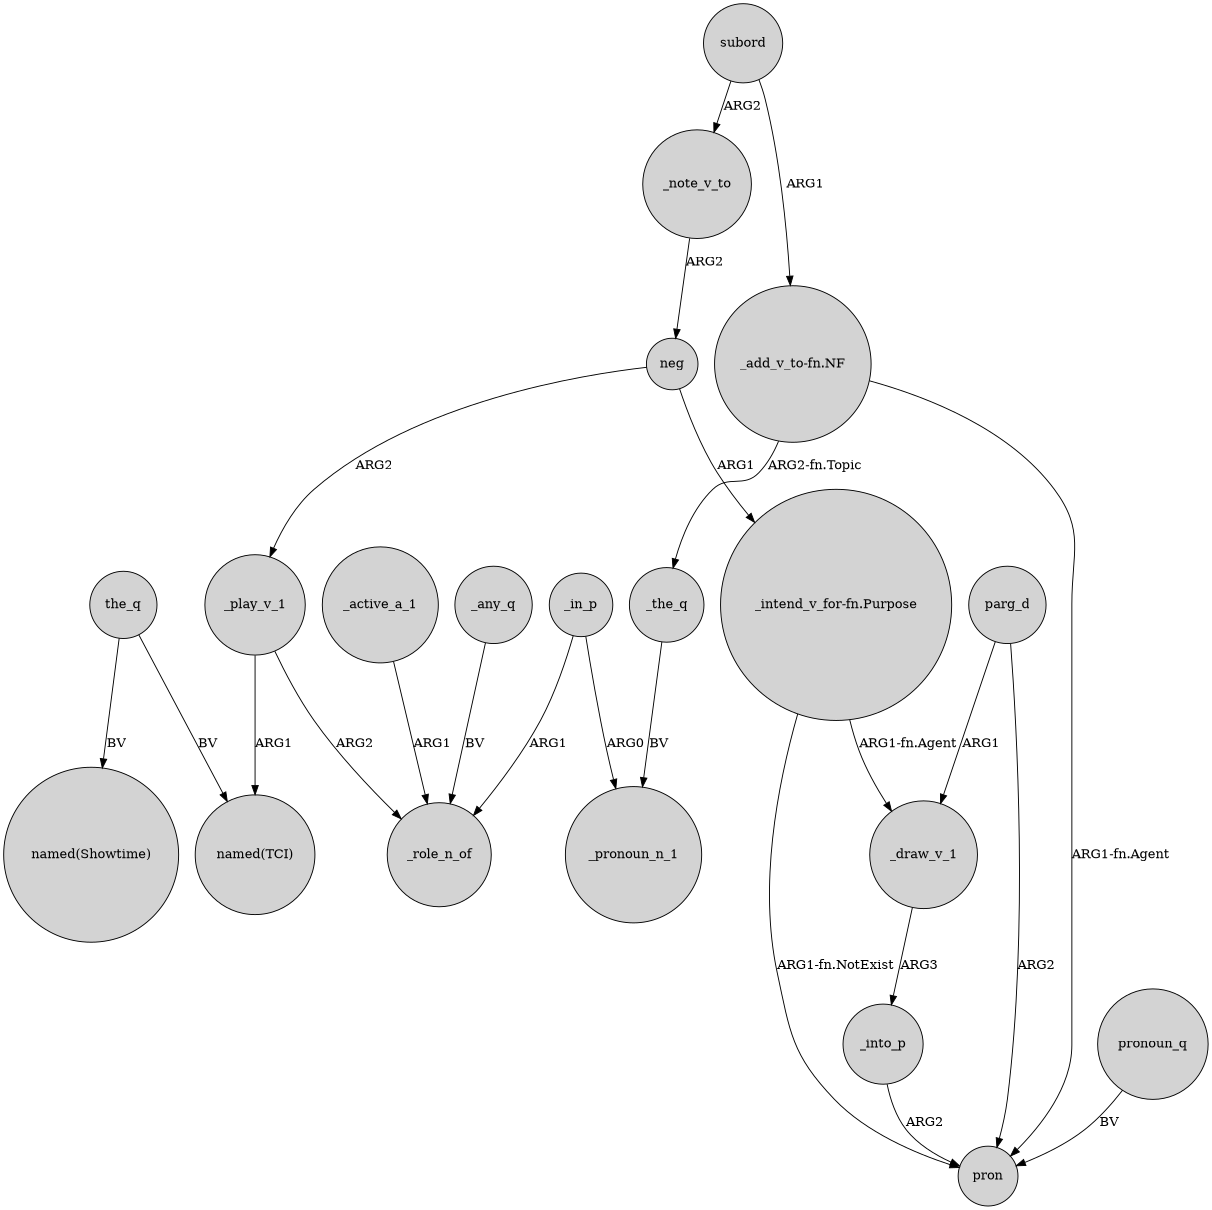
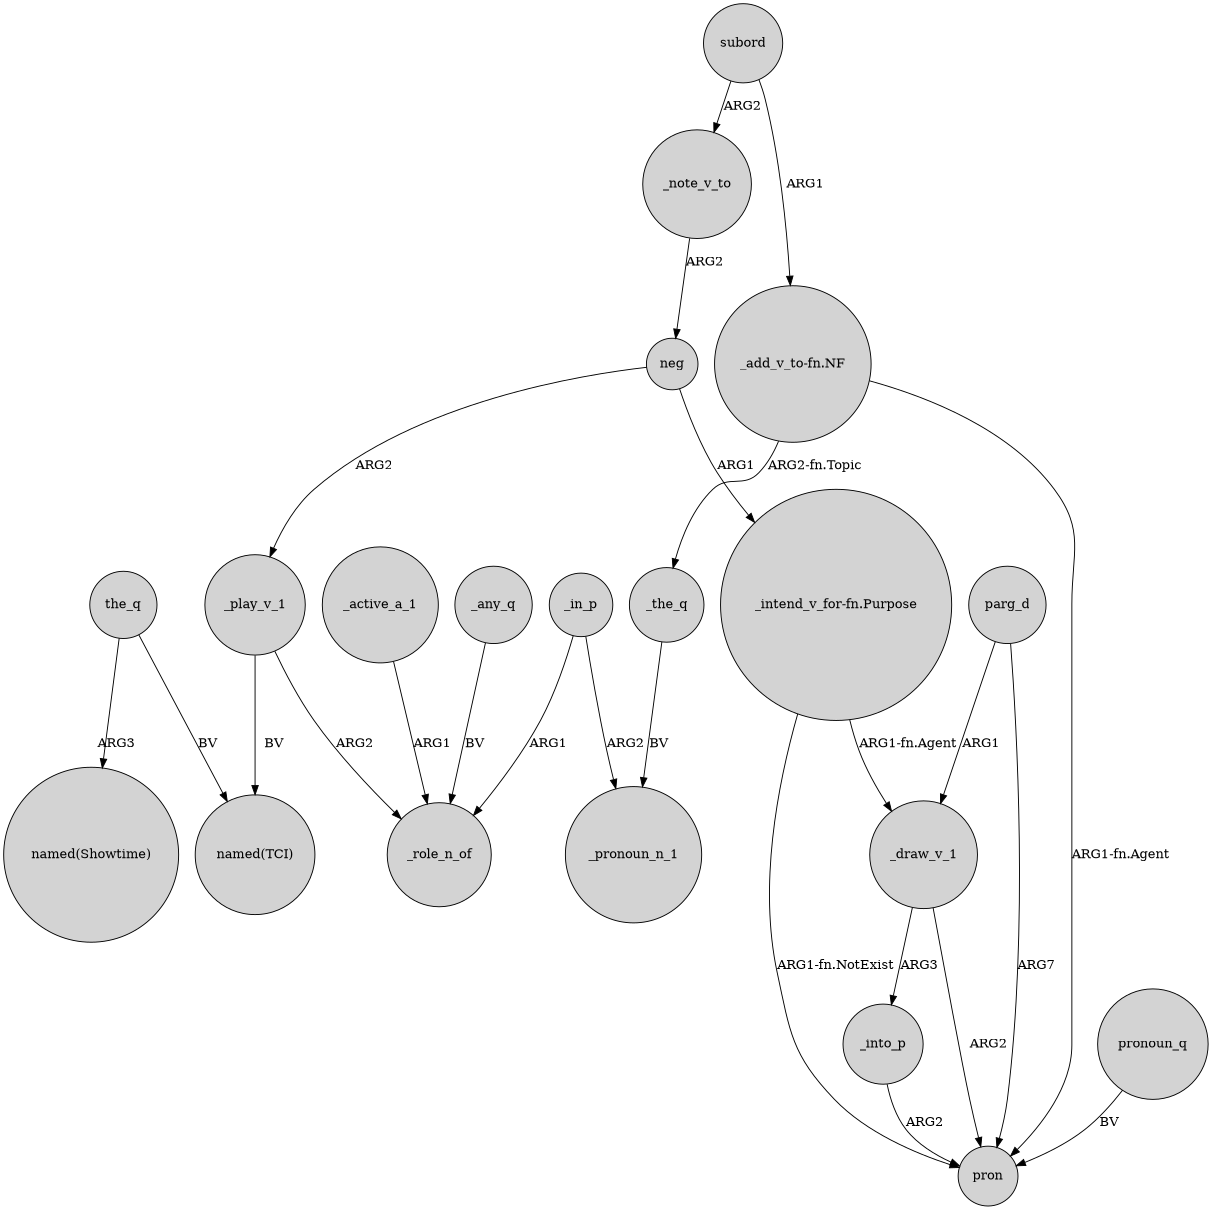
edge "the_q" -> "named(Showtime)": label "BV" -> "ARG3"
edge "_play_v_1" -> "named(TCI)": label "ARG1" -> "BV"
edge "_in_p" -> "_pronoun_n_1": label "ARG0" -> "ARG2"
edge "parg_d" -> "pron": label "ARG2" -> "ARG7"
edge "_draw_v_1" -> "pron": added, label "ARG2"
